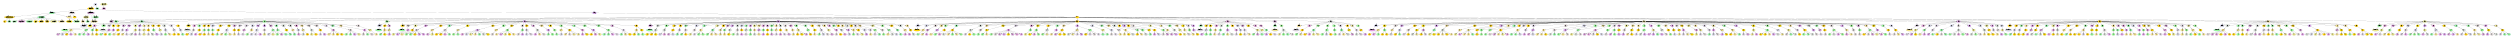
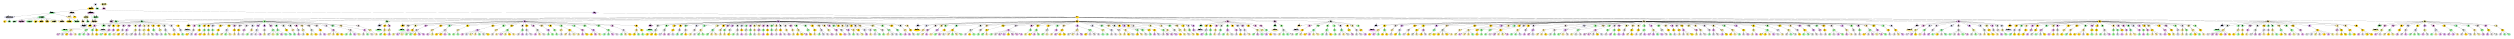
node "publicationStmt": fillcolor gold -> lightgrey
